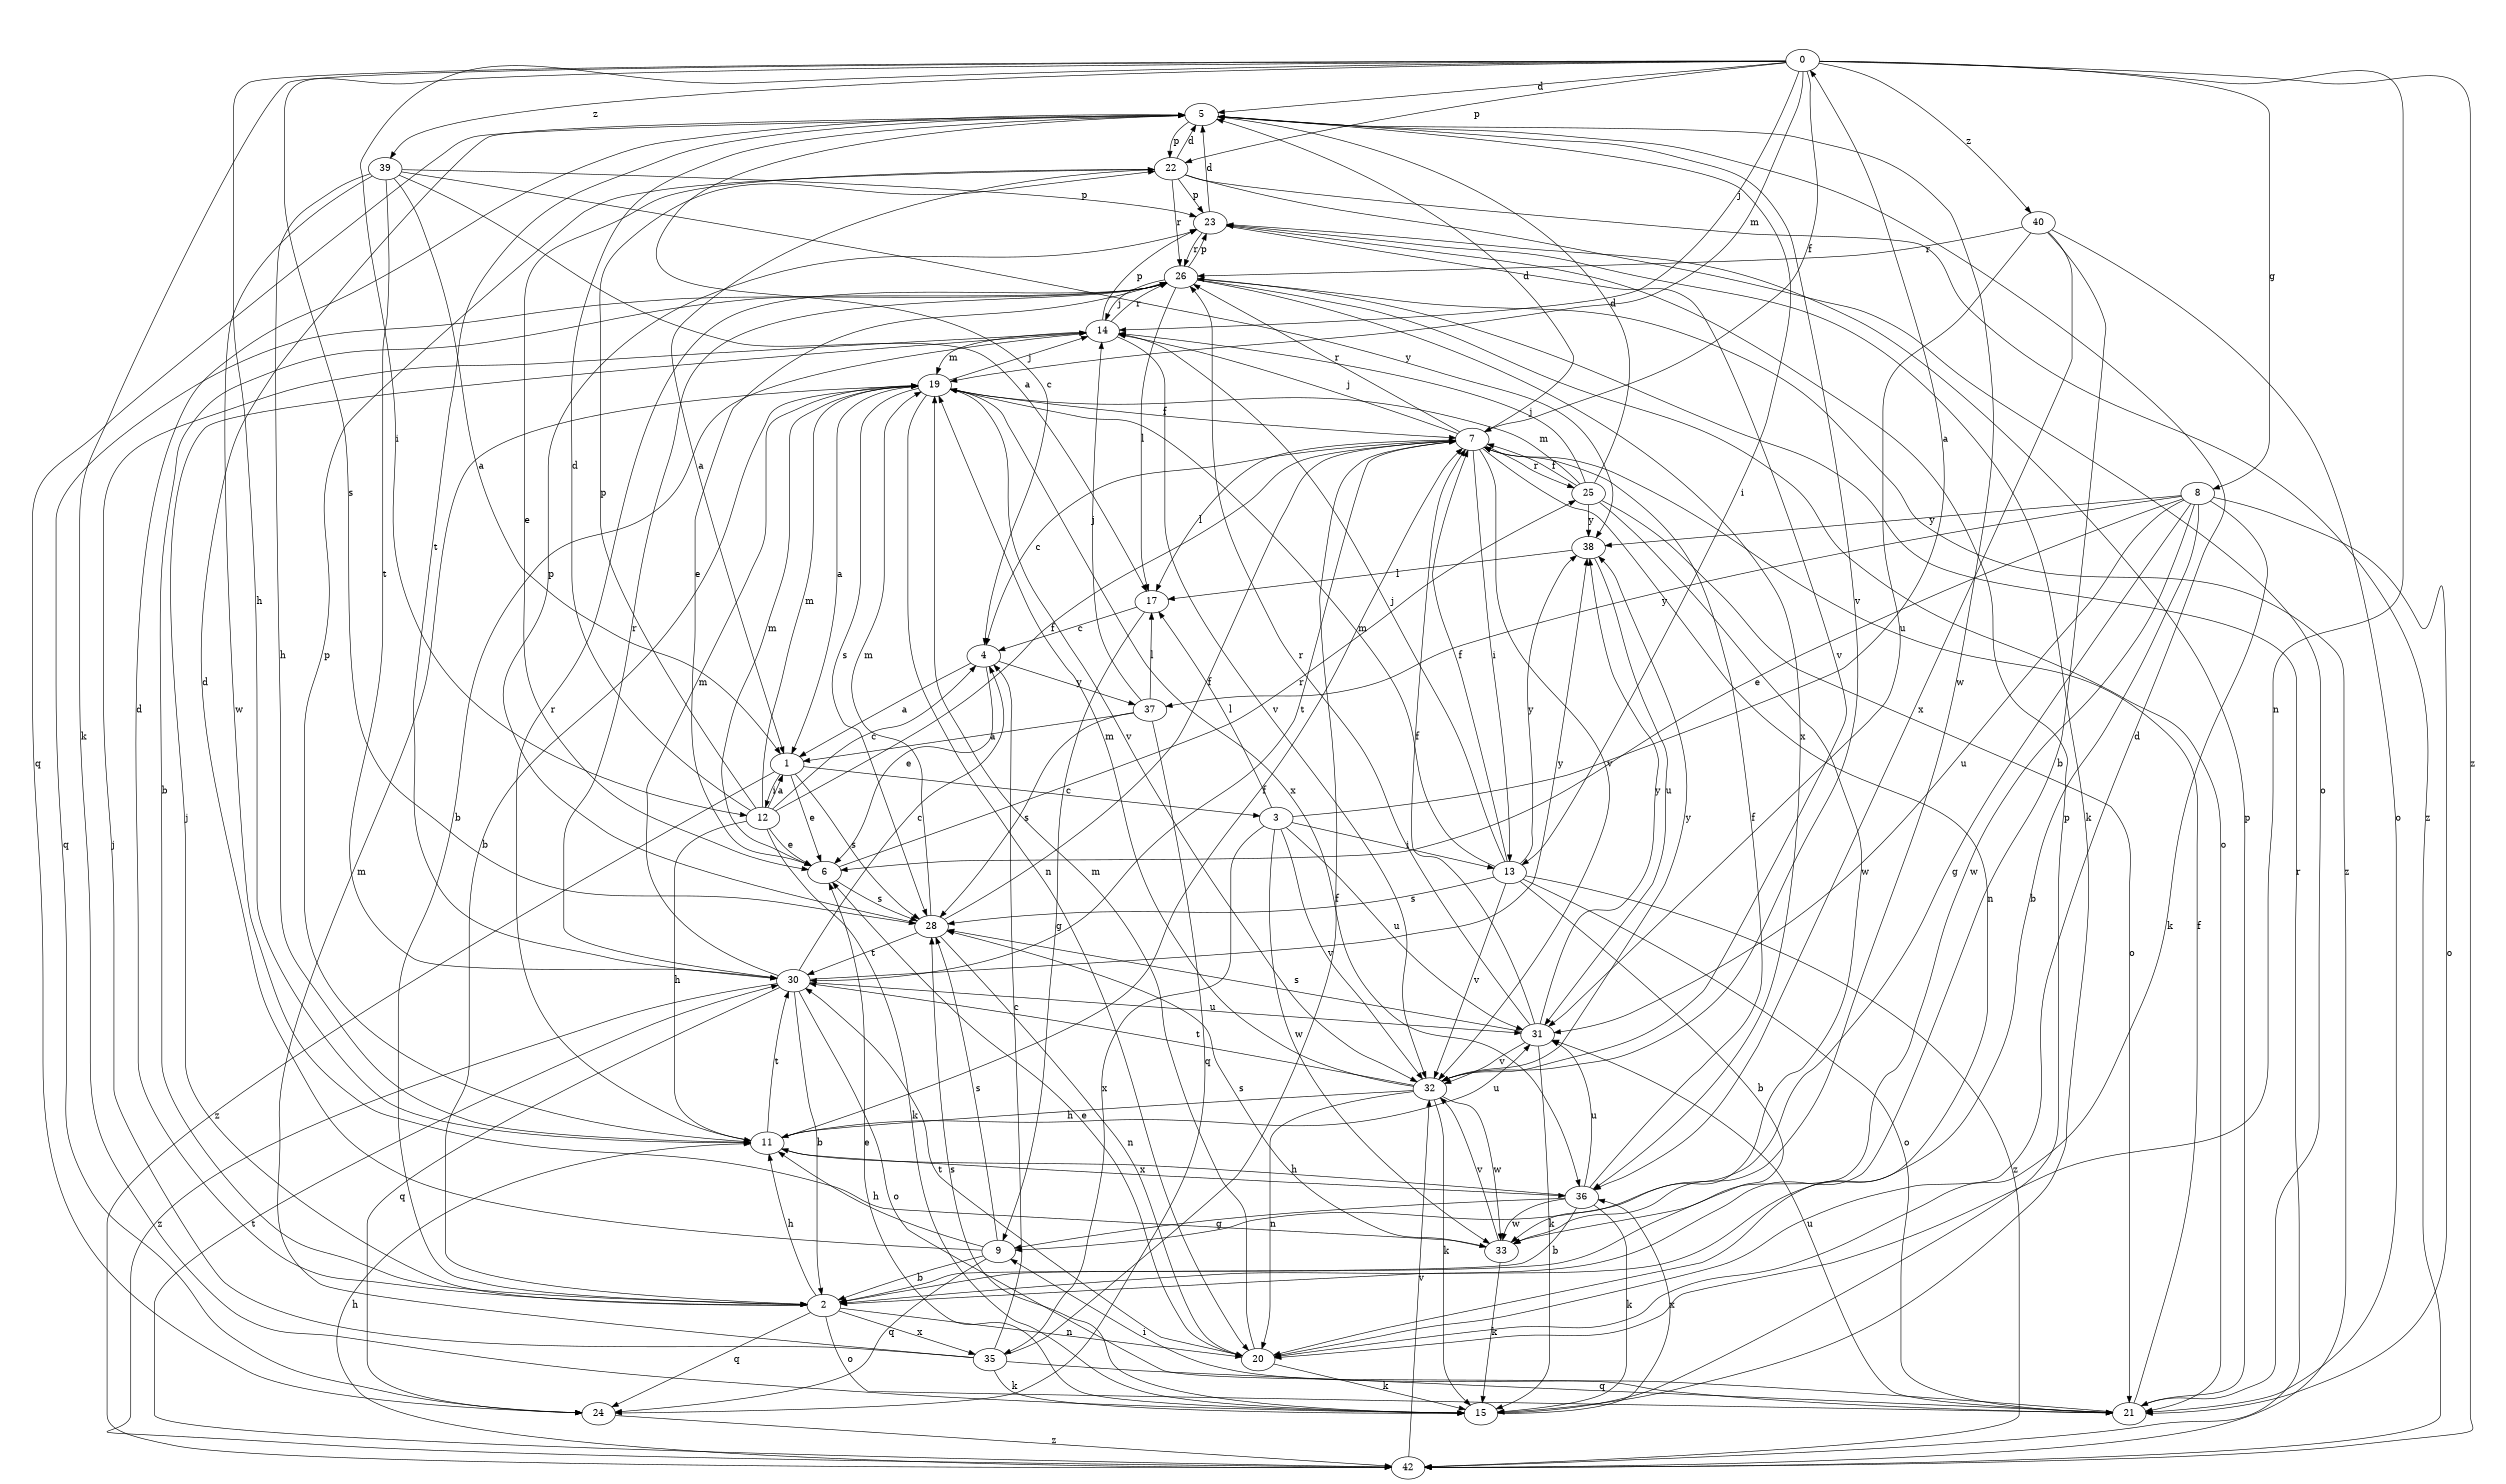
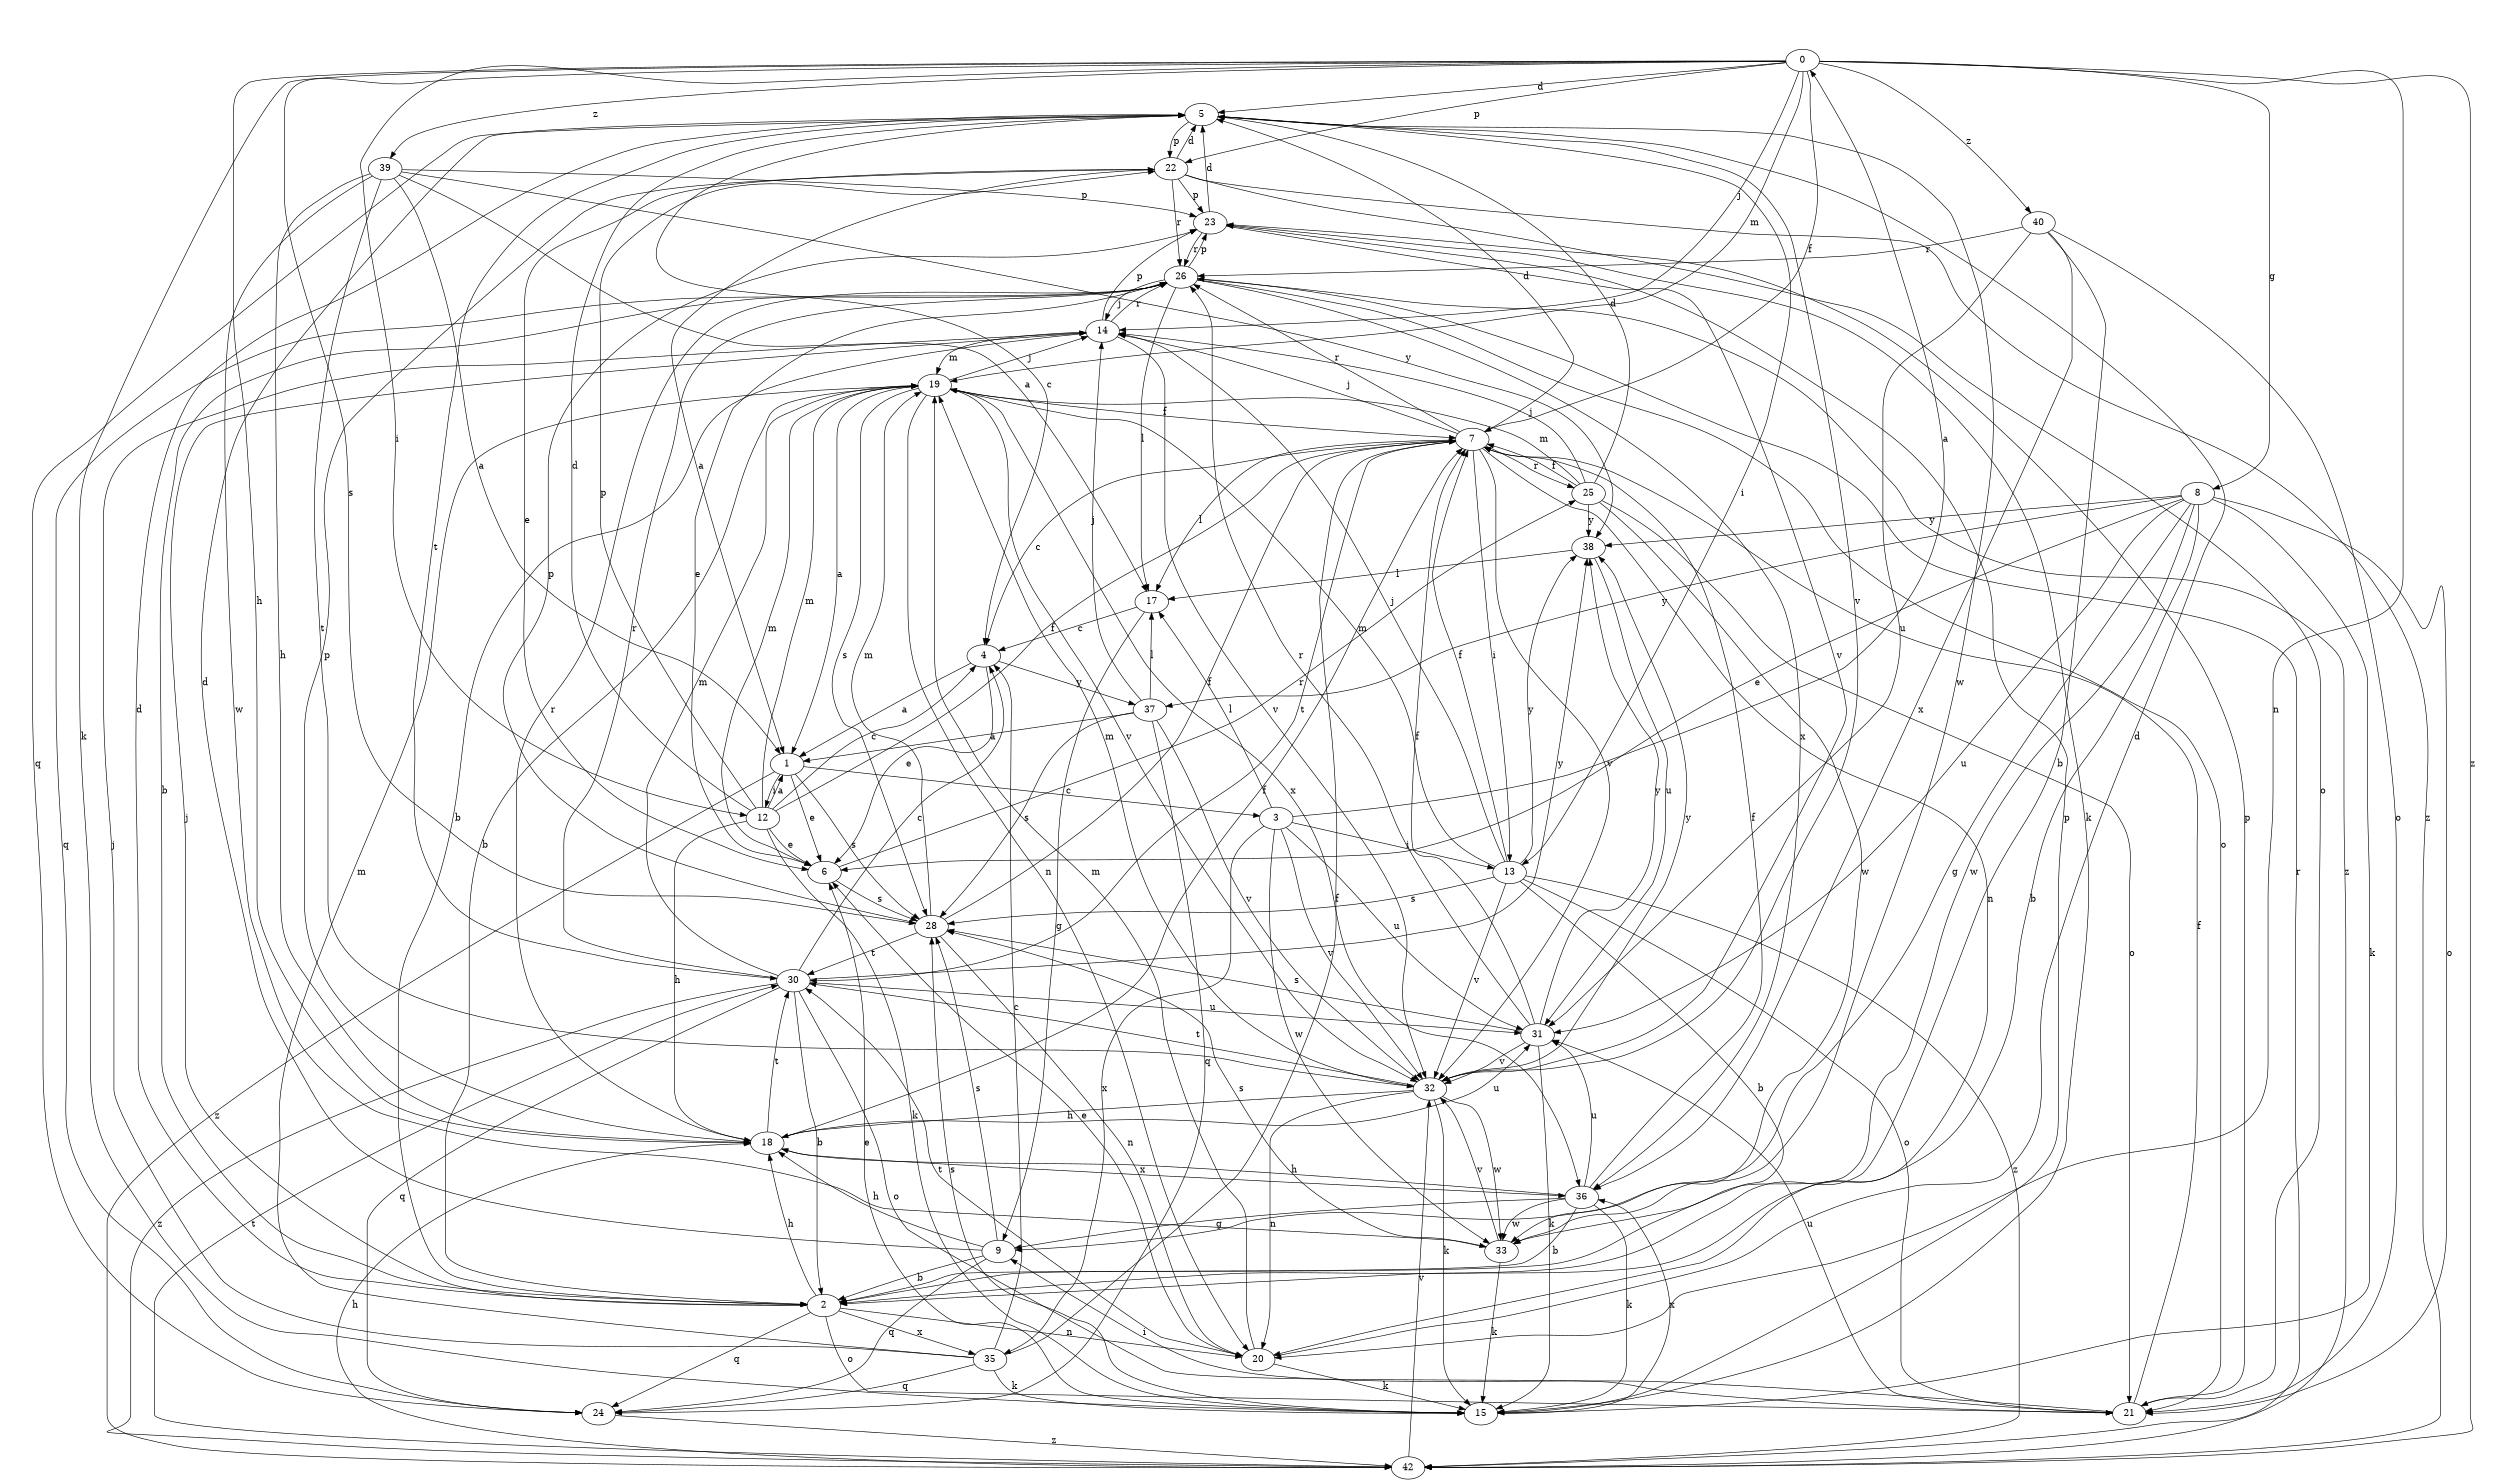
edge "39" -> "30": now "39" -> "32"
edge "37" -> "32": added, label "v"
node "11": label "11" -> "18"
edge "8" -> "20": now "8" -> "15"
edge "35" -> "21": now "35" -> "24"
